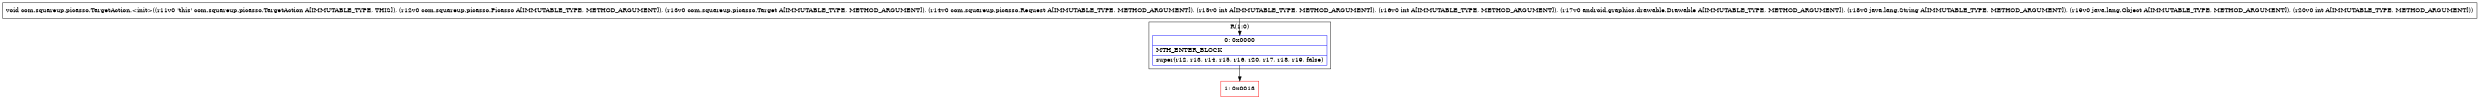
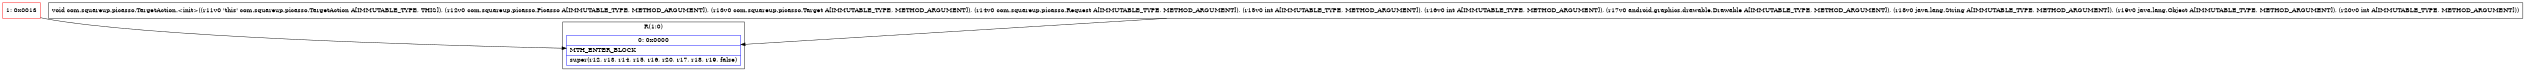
edge "0: 0x0000" -> "1: 0x0013": reversed
